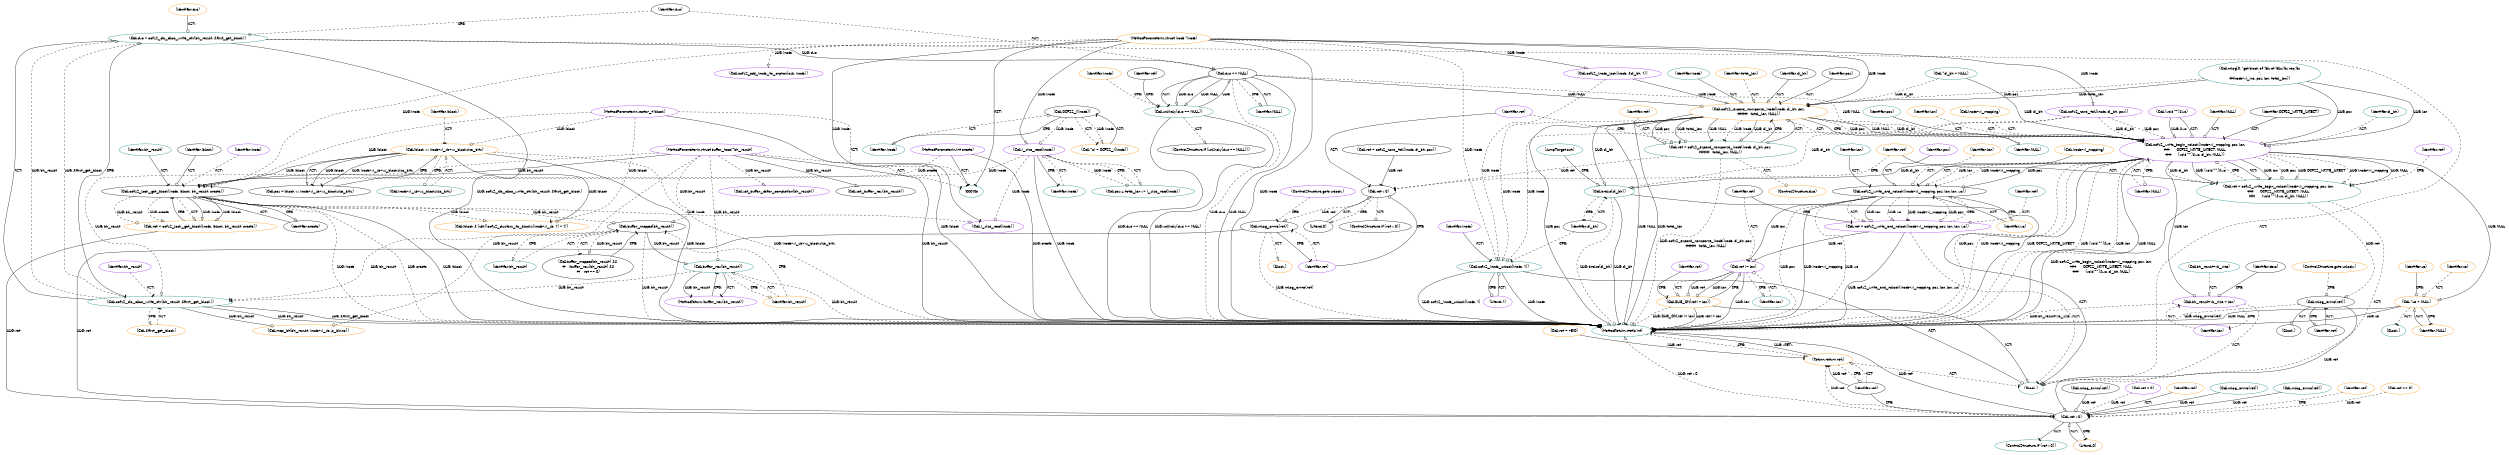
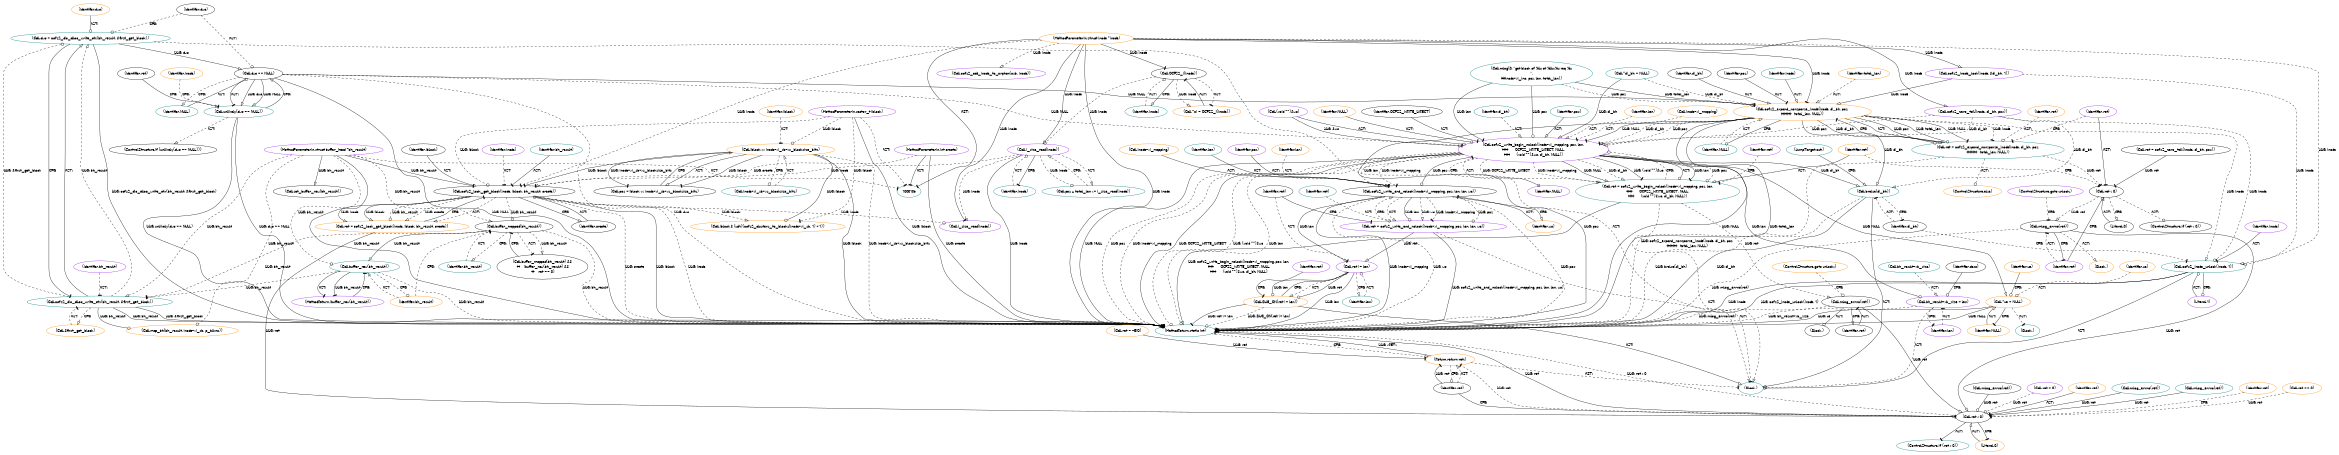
edge "(MethodParameterIn,struct inode *inode)" -> "(Call,OCFS2_I(inode))": added, label "DDG: inode"
edge "(Call,unlikely(dwc == NULL))" -> "(Call,dwc == NULL)": label "DDG: " -> "CFG: "
node "(Call,set_buffer_defer_completion(bh_result))": removed
